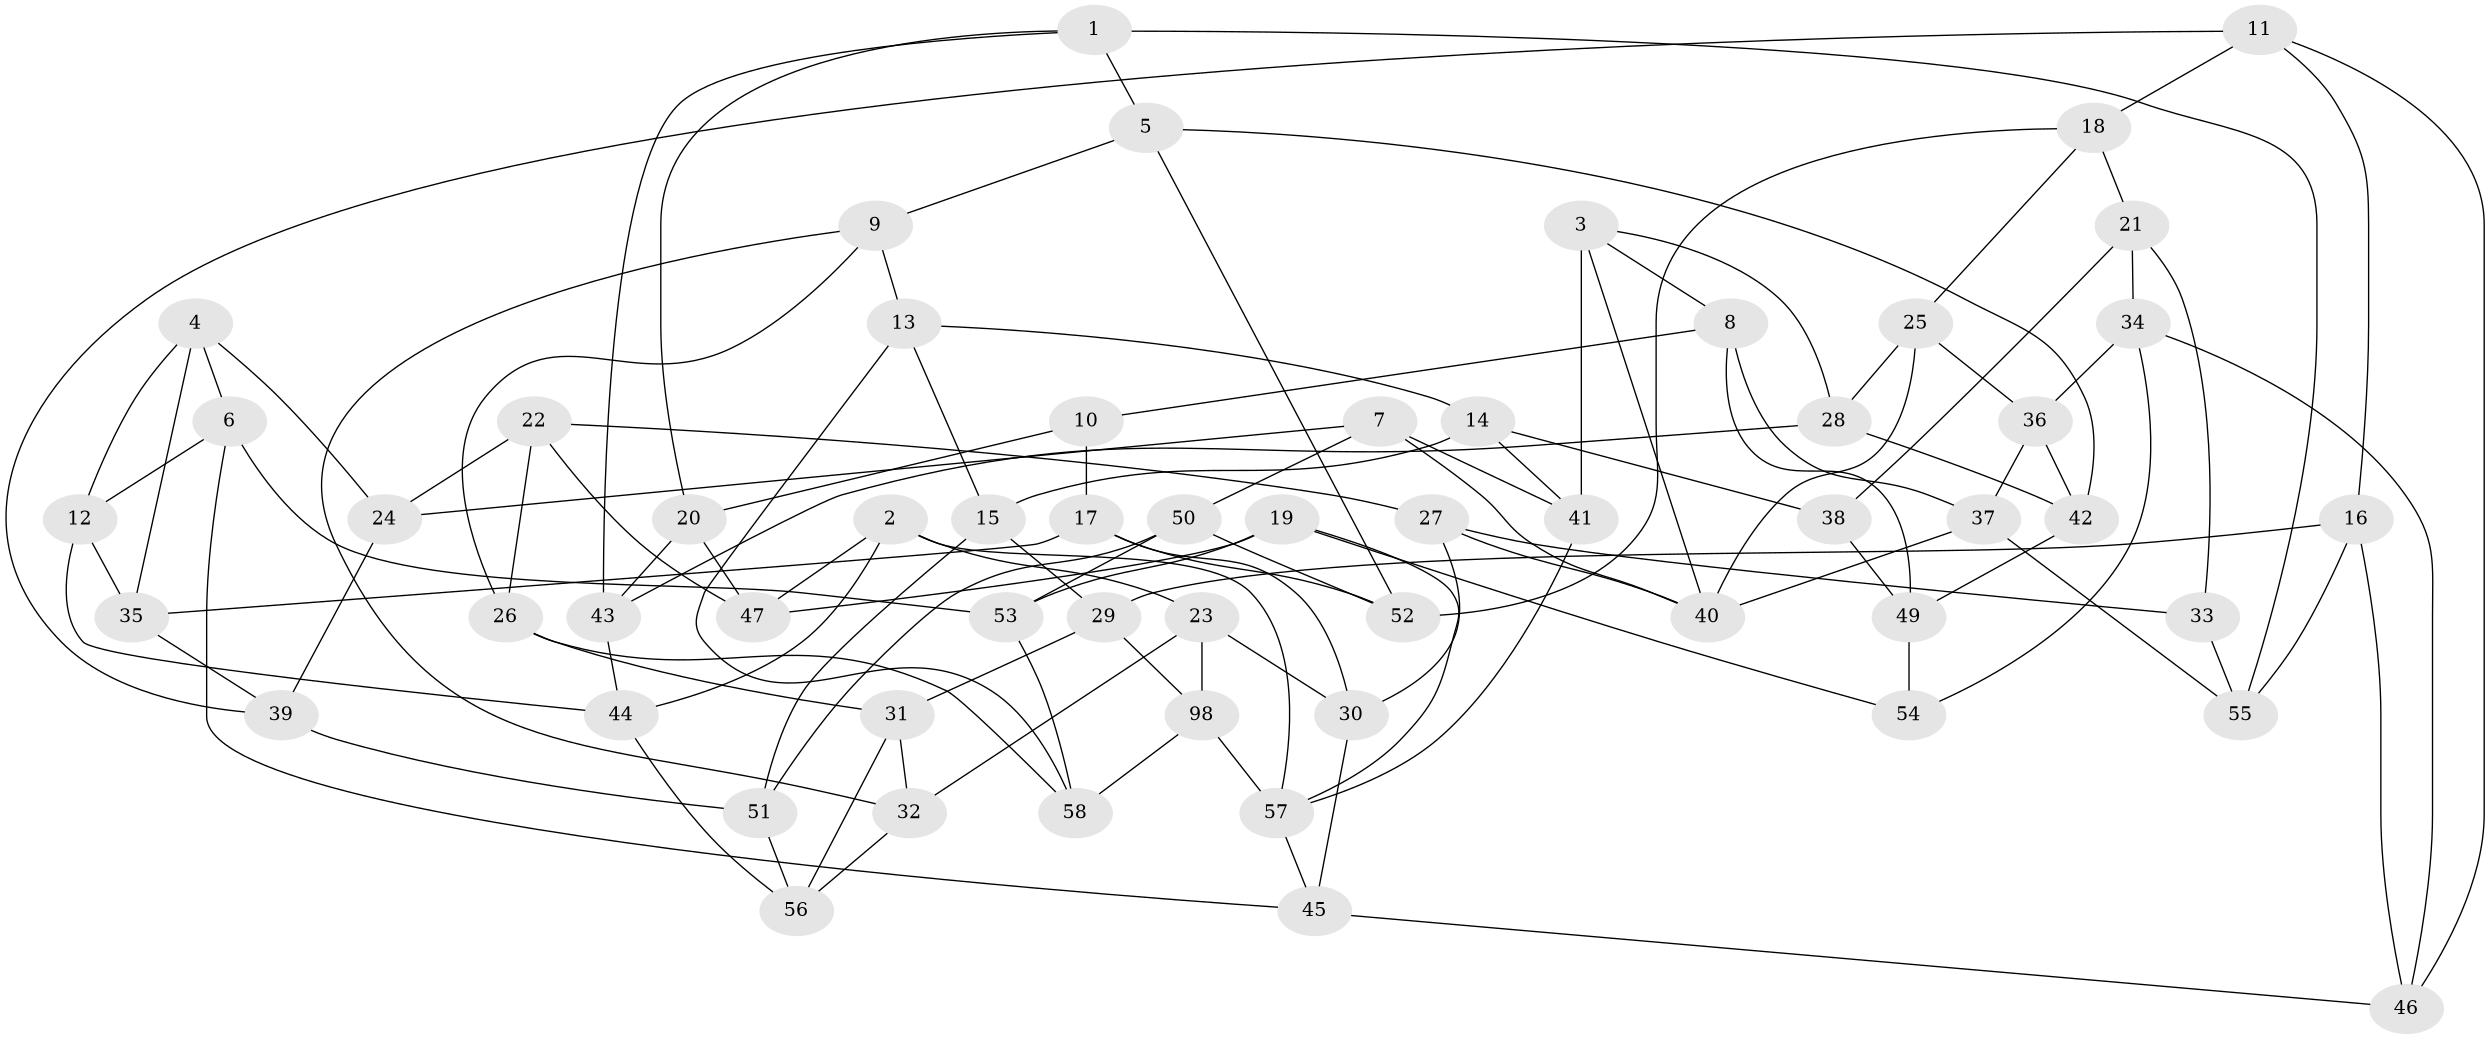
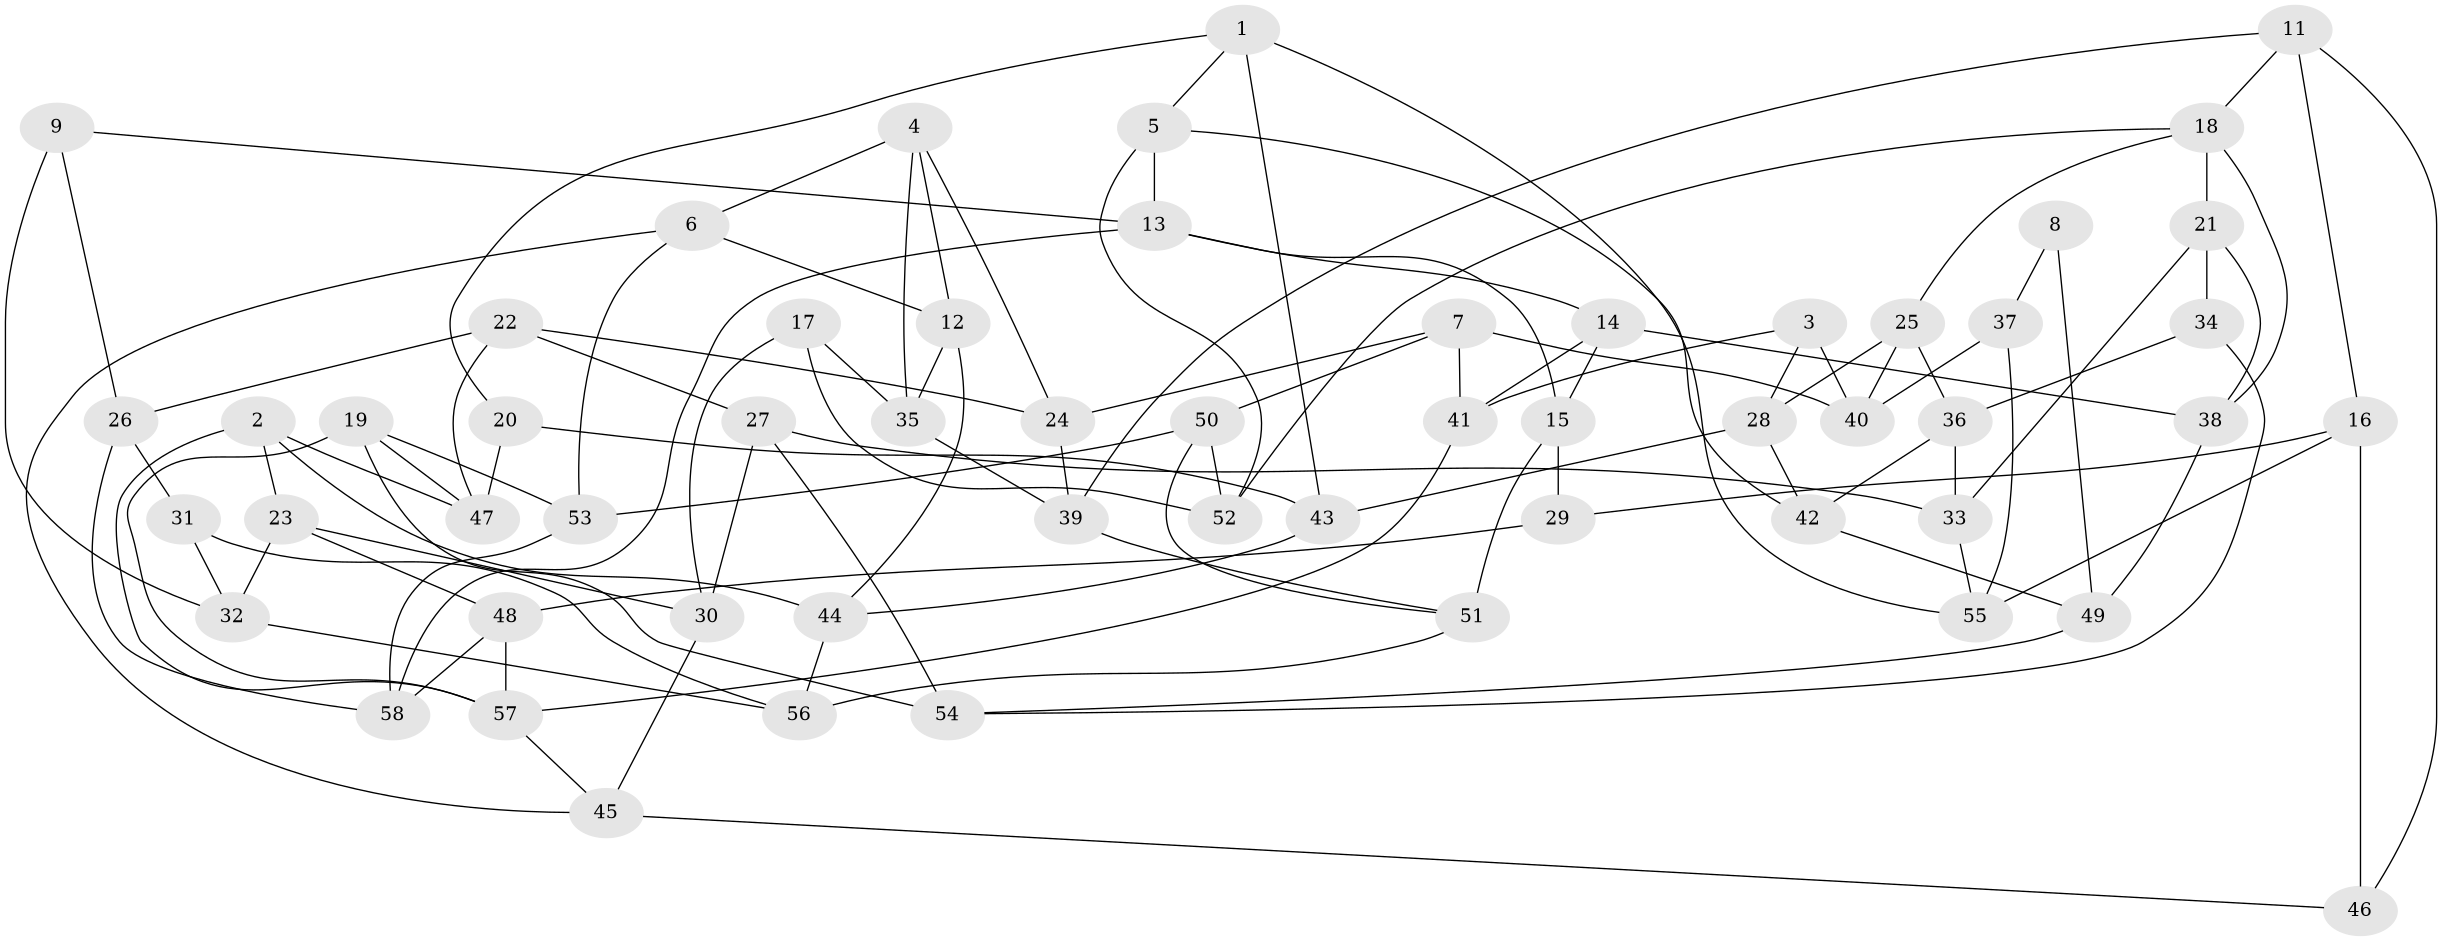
edge "5" -- "9": now "5" -- "13"
edge "3" -- "8": removed
edge "18" -- "38": added
node "10": removed
edge "36" -- "37": now "36" -- "33"
edge "27" -- "40": now "27" -- "54"
edge "34" -- "46": removed
edge "29" -- "31": removed
node "98": label "98" -> "48"
